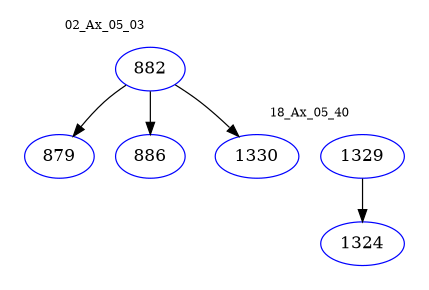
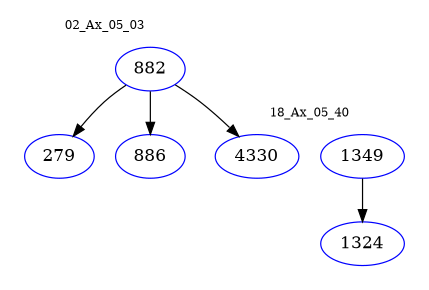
node "879": label "879" -> "279"
node "1330": label "1330" -> "4330"
node "1329": label "1329" -> "1349"
